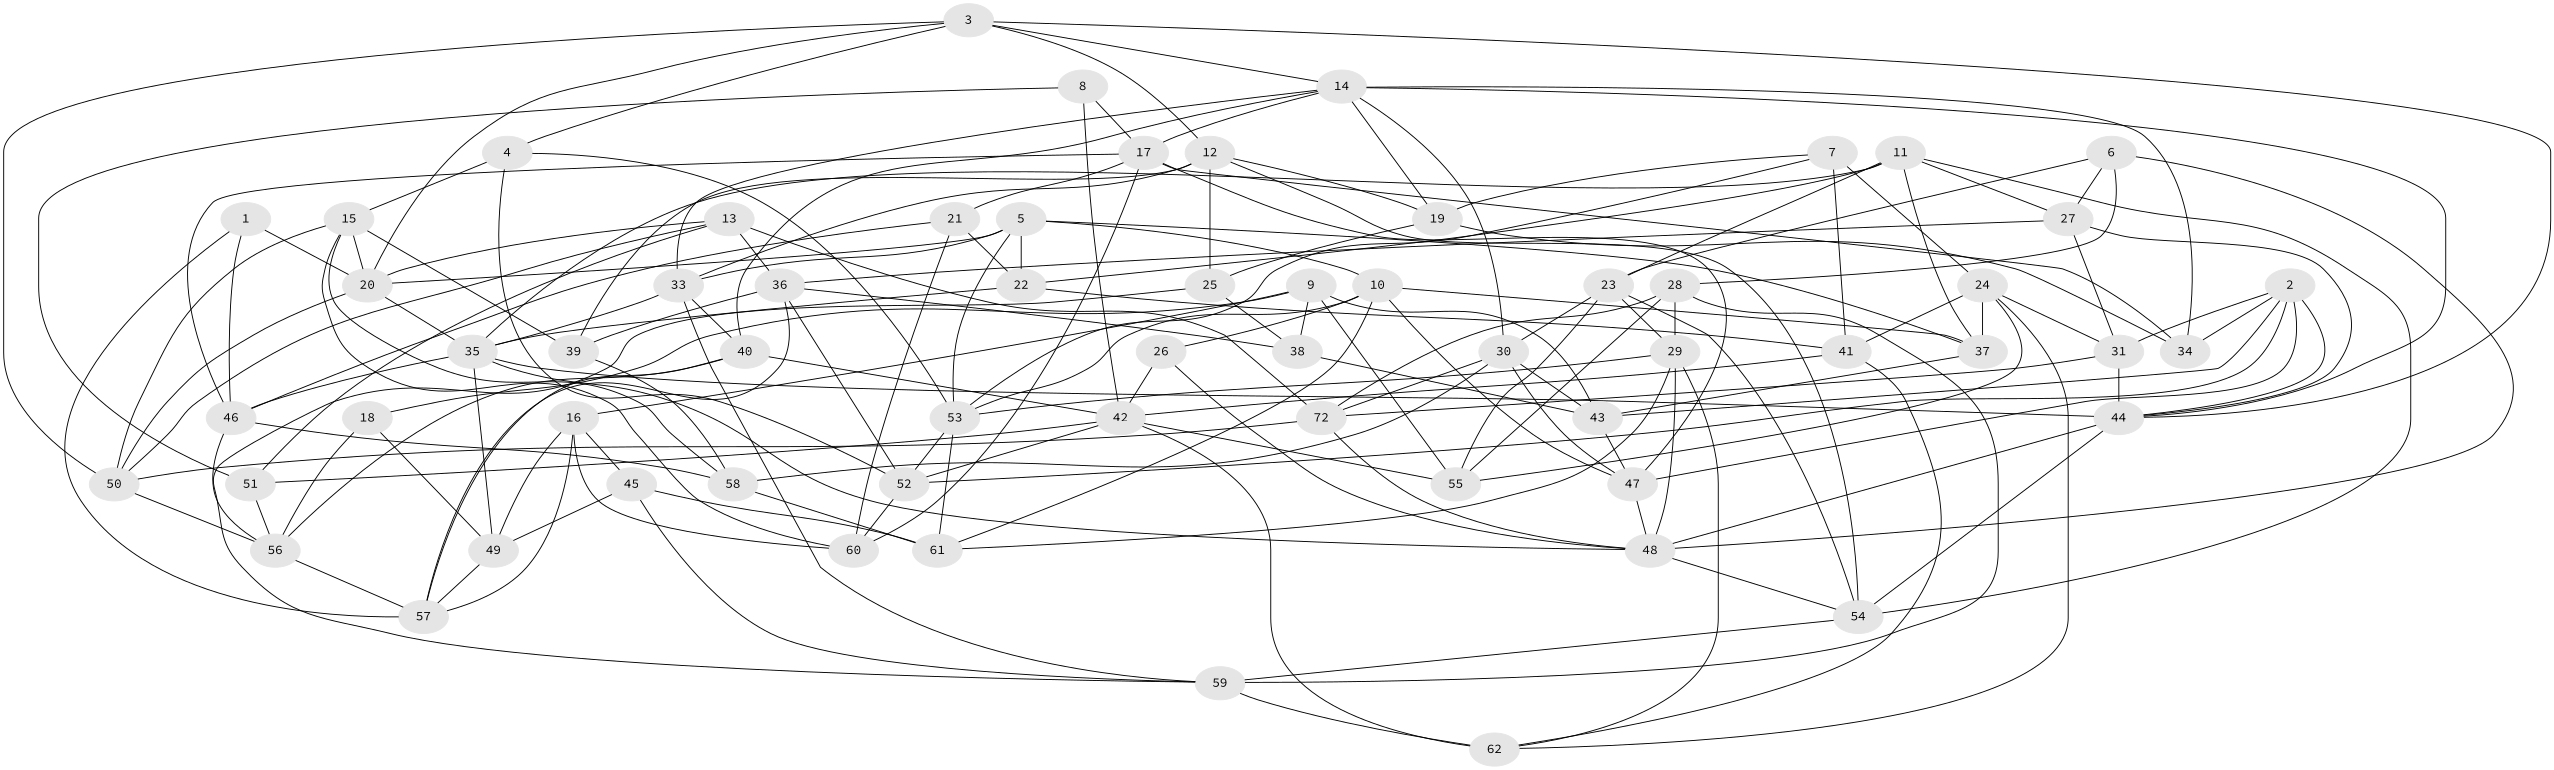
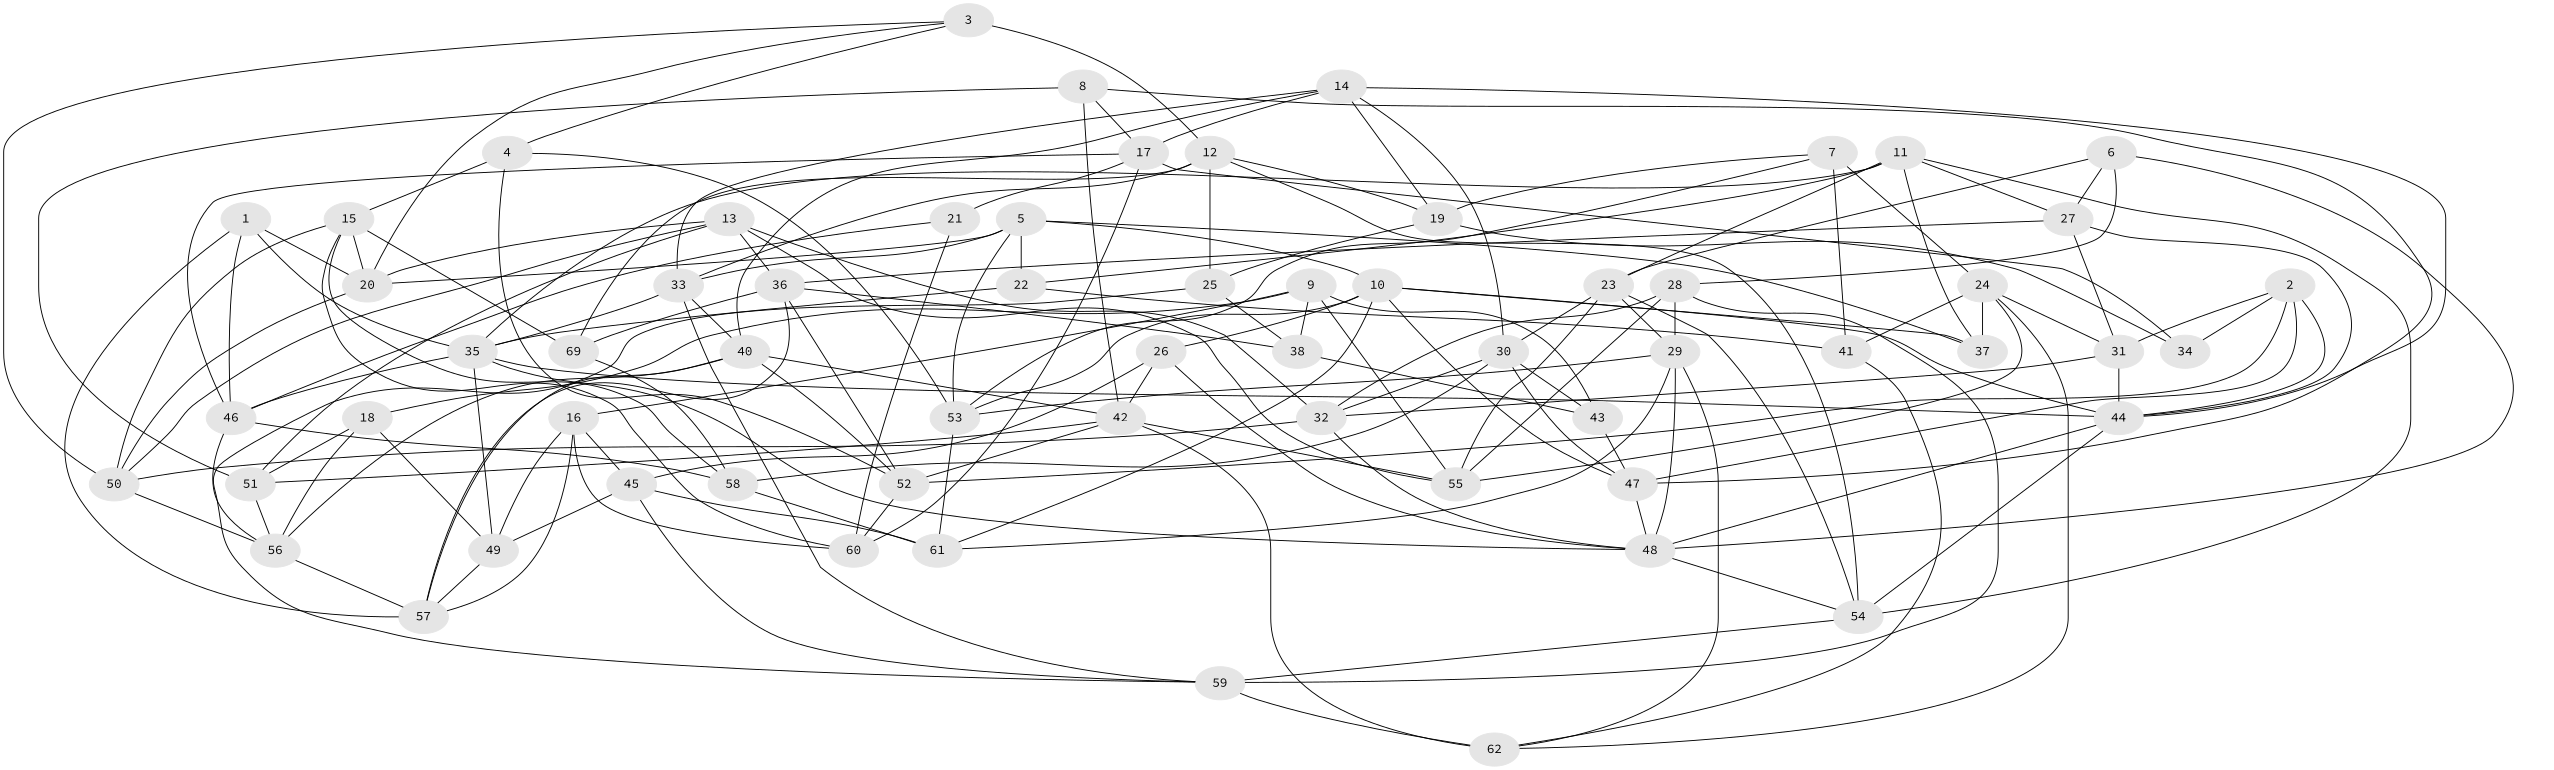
edge "3" -- "14": removed
edge "3" -- "44": now "10" -- "44"
edge "14" -- "34": removed
edge "17" -- "47": now "8" -- "47"
edge "21" -- "22": removed
edge "20" -- "35": now "1" -- "35"
edge "13" -- "55": added
node "39": label "39" -> "69"
edge "37" -- "43": removed
edge "41" -- "42": removed
edge "2" -- "43": removed
node "72": label "72" -> "32"
edge "18" -- "51": added
edge "53" -- "52": now "40" -- "52"
edge "26" -- "45": added
